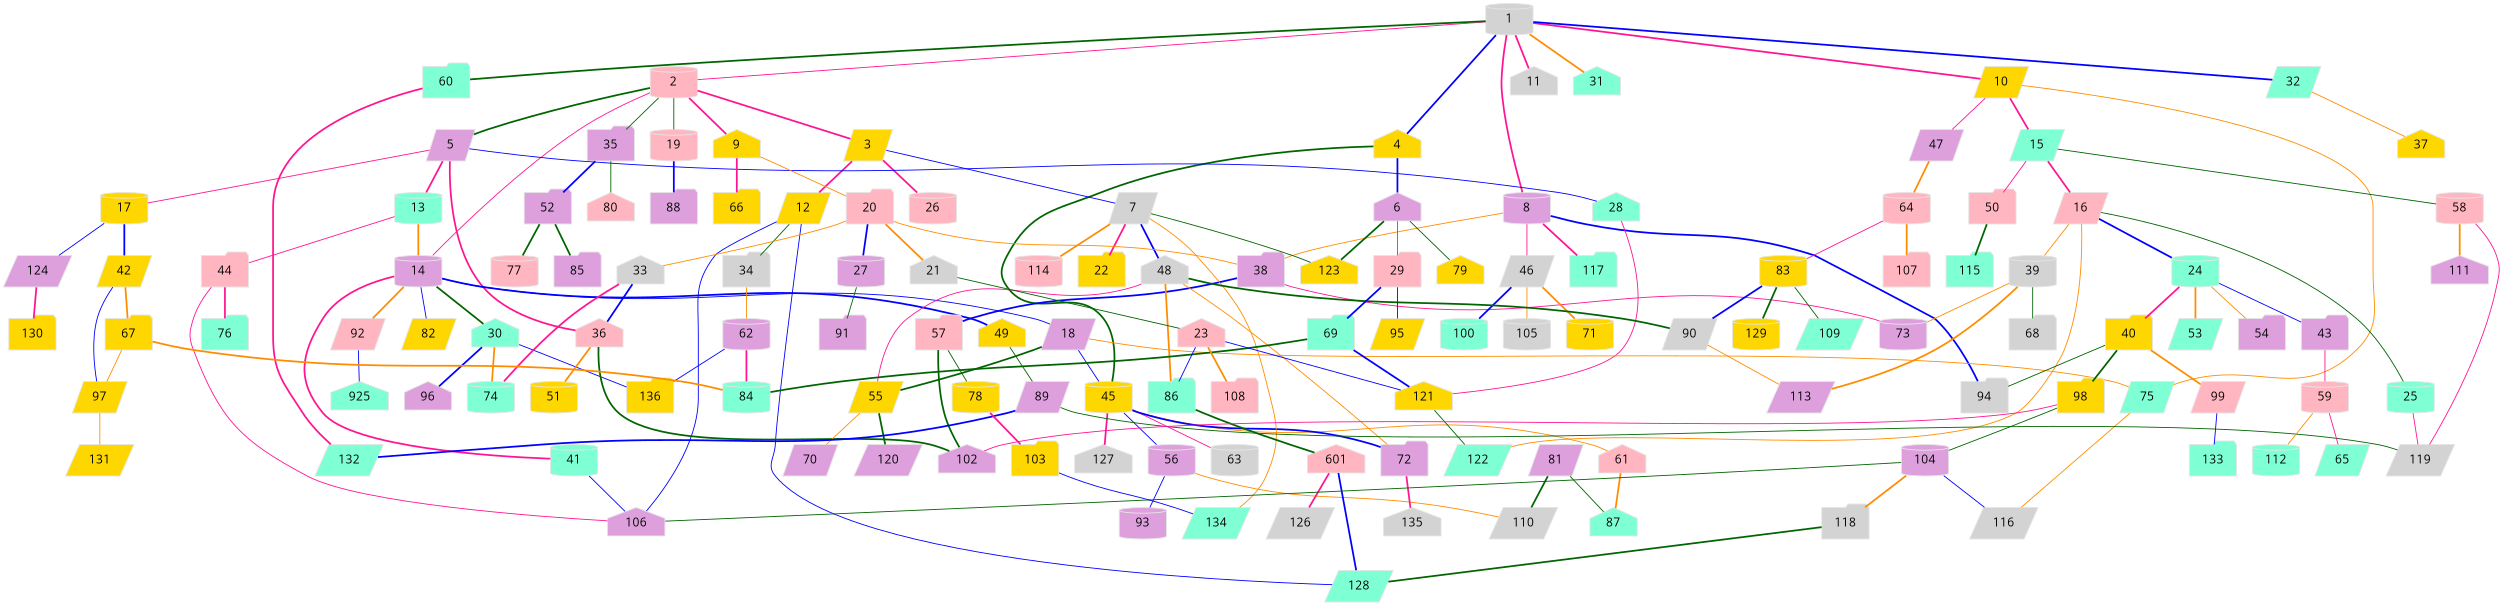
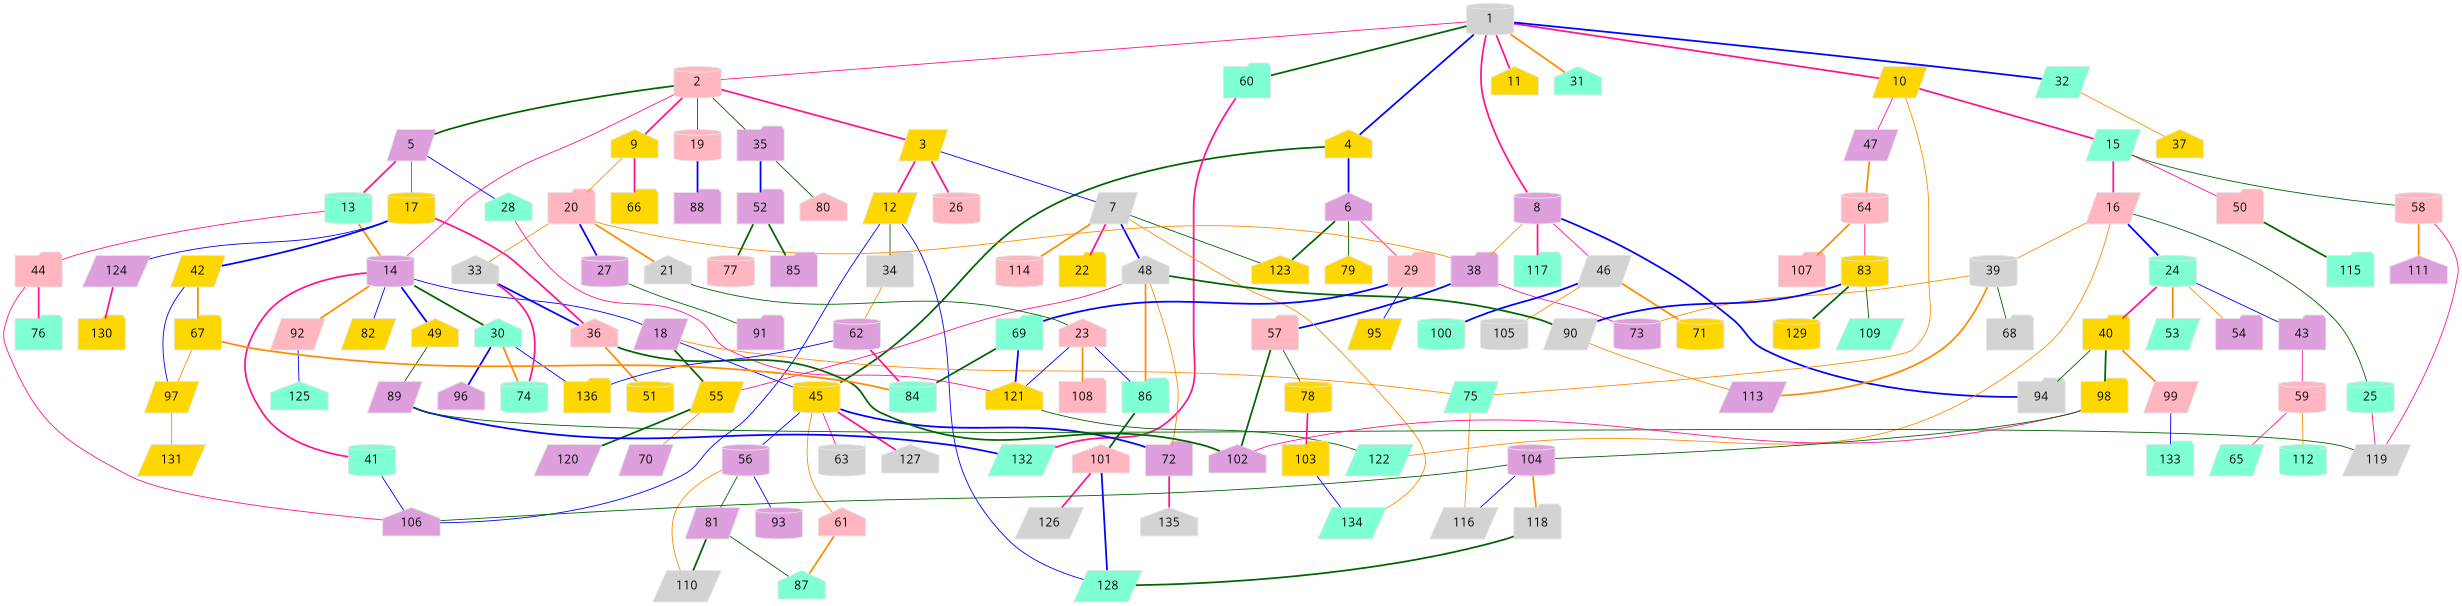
node "11": fillcolor lightgrey -> gold
edge "5" -- "36": now "17" -- "36"
node "925": label "925" -> "125"
node "601": label "601" -> "101"
edge "56" -- "81": added
